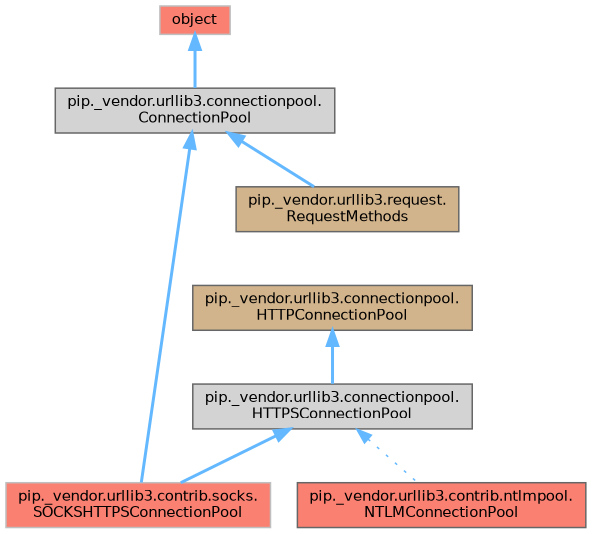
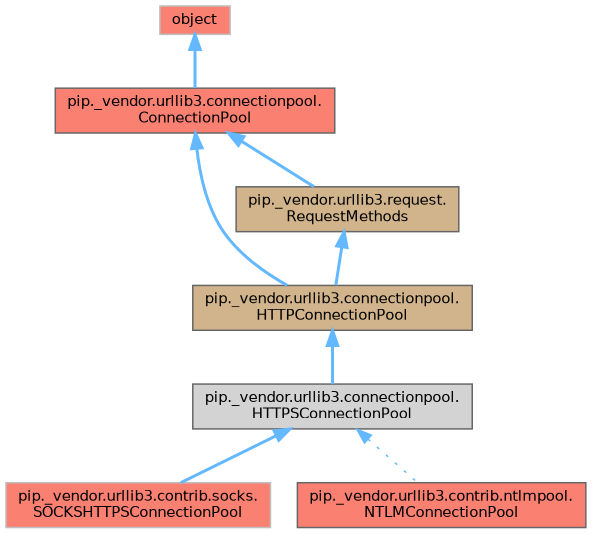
node "pip._vendor.urllib3.connectionpool. ConnectionPool": fillcolor lightgrey -> salmon
edge "pip._vendor.urllib3.connectionpool. HTTPConnectionPool" -> "pip._vendor.urllib3.request. RequestMethods": added
edge "pip._vendor.urllib3.contrib.socks. SOCKSHTTPSConnectionPool" -> "pip._vendor.urllib3.connectionpool. ConnectionPool": now "pip._vendor.urllib3.connectionpool. HTTPConnectionPool" -> "pip._vendor.urllib3.connectionpool. ConnectionPool"
